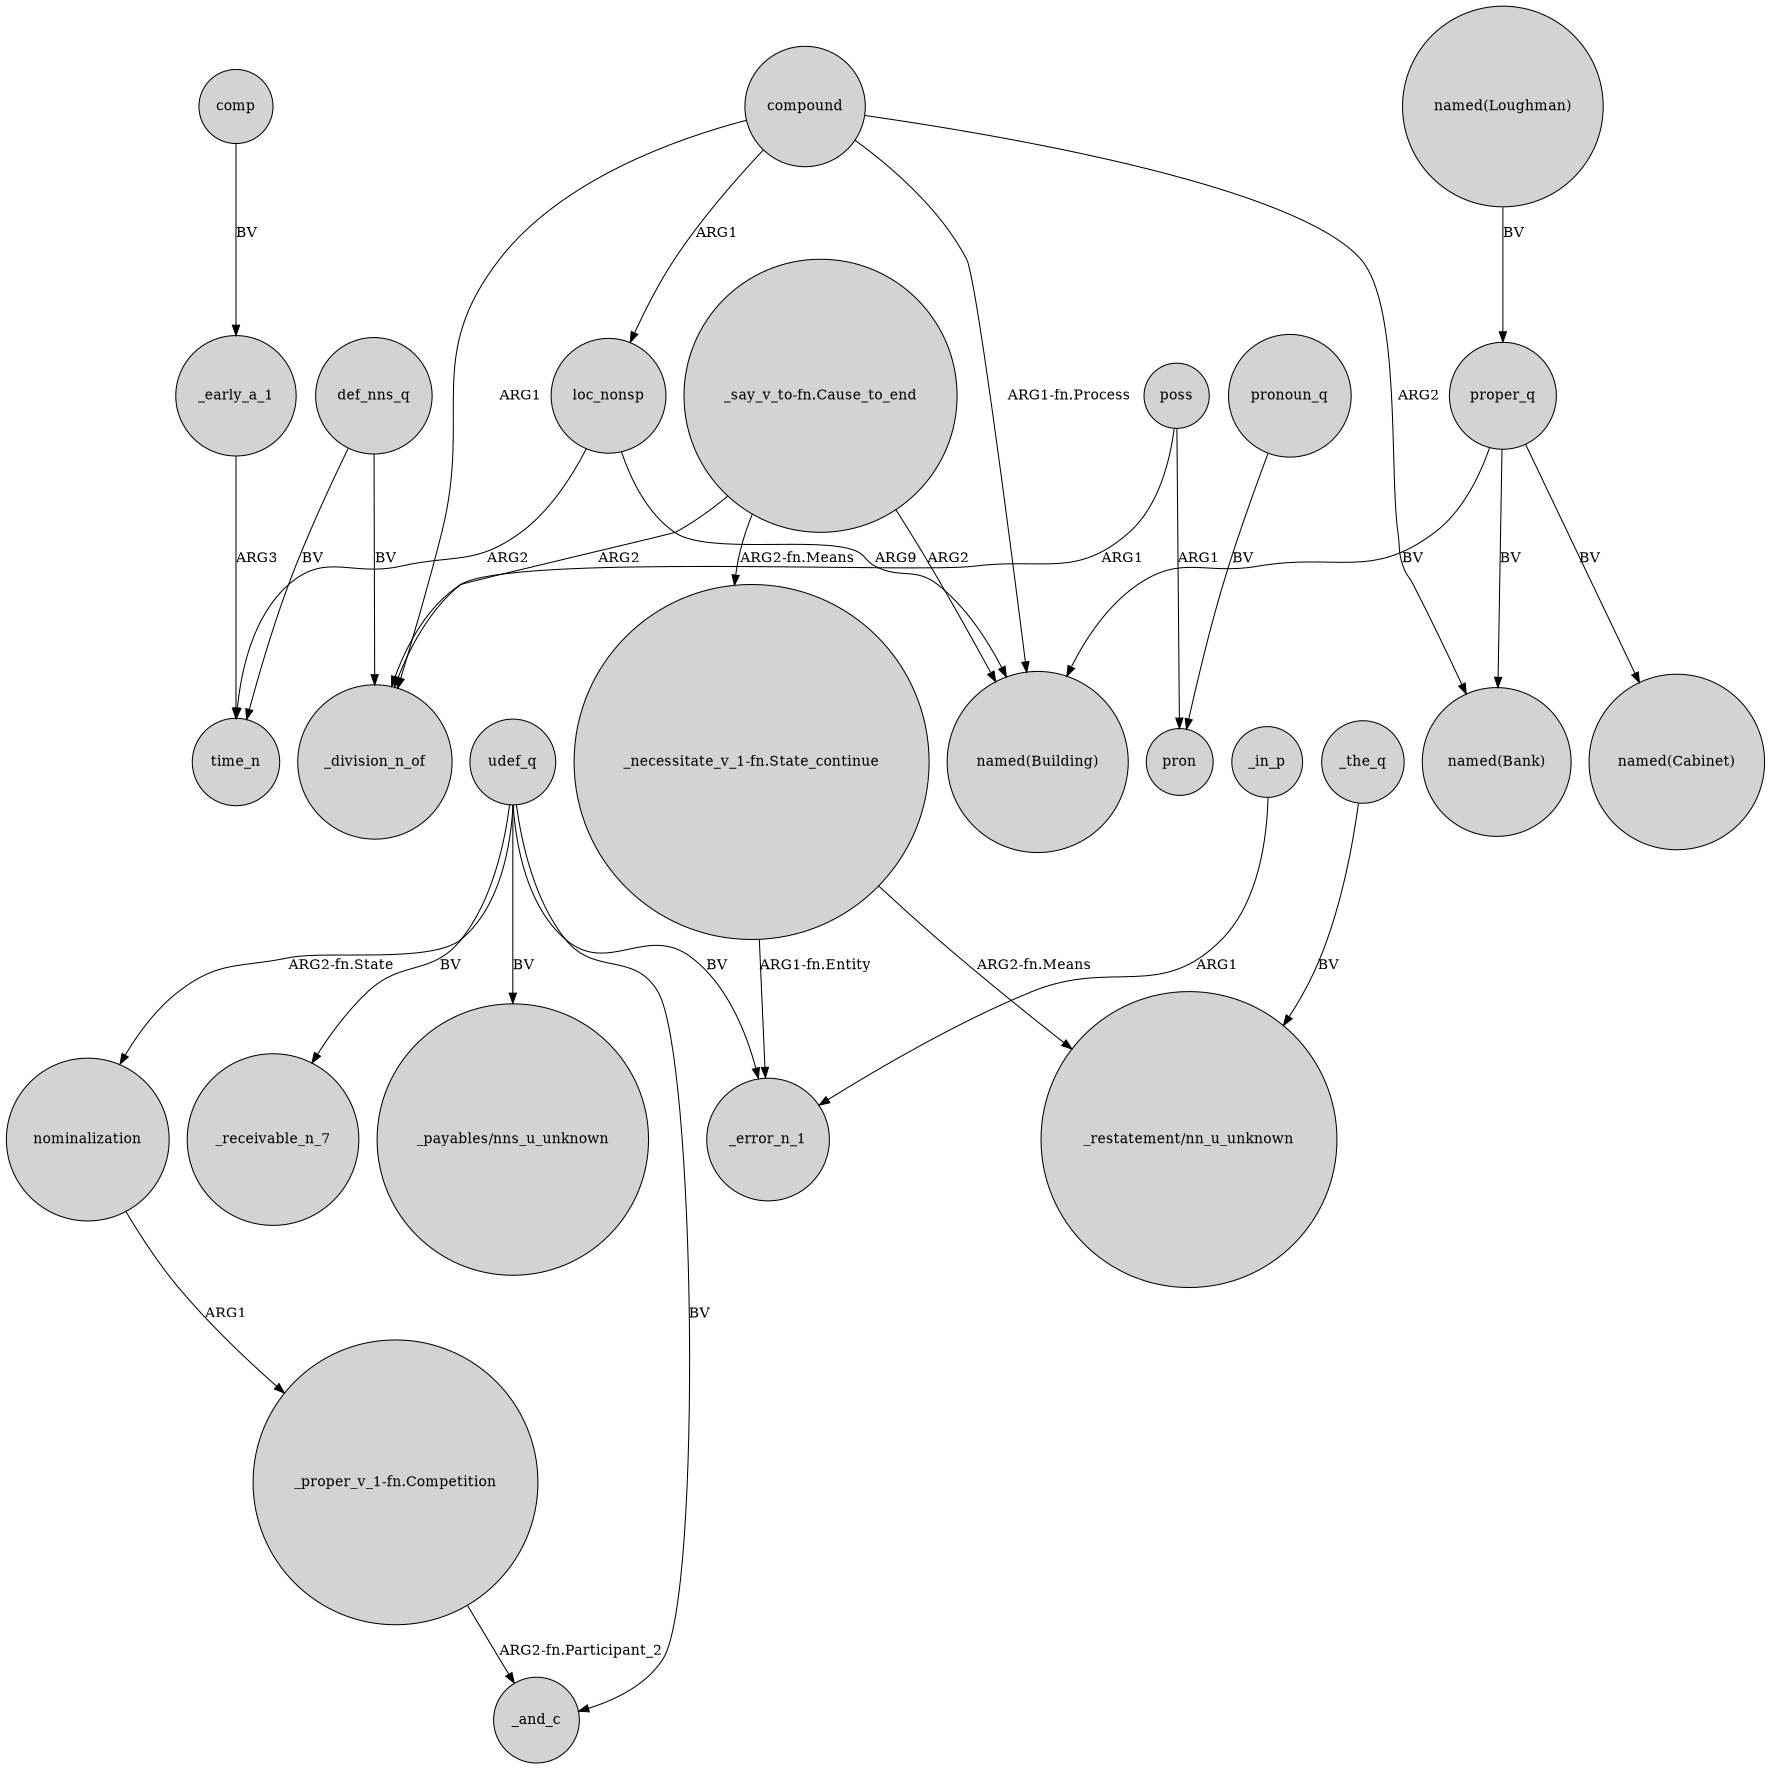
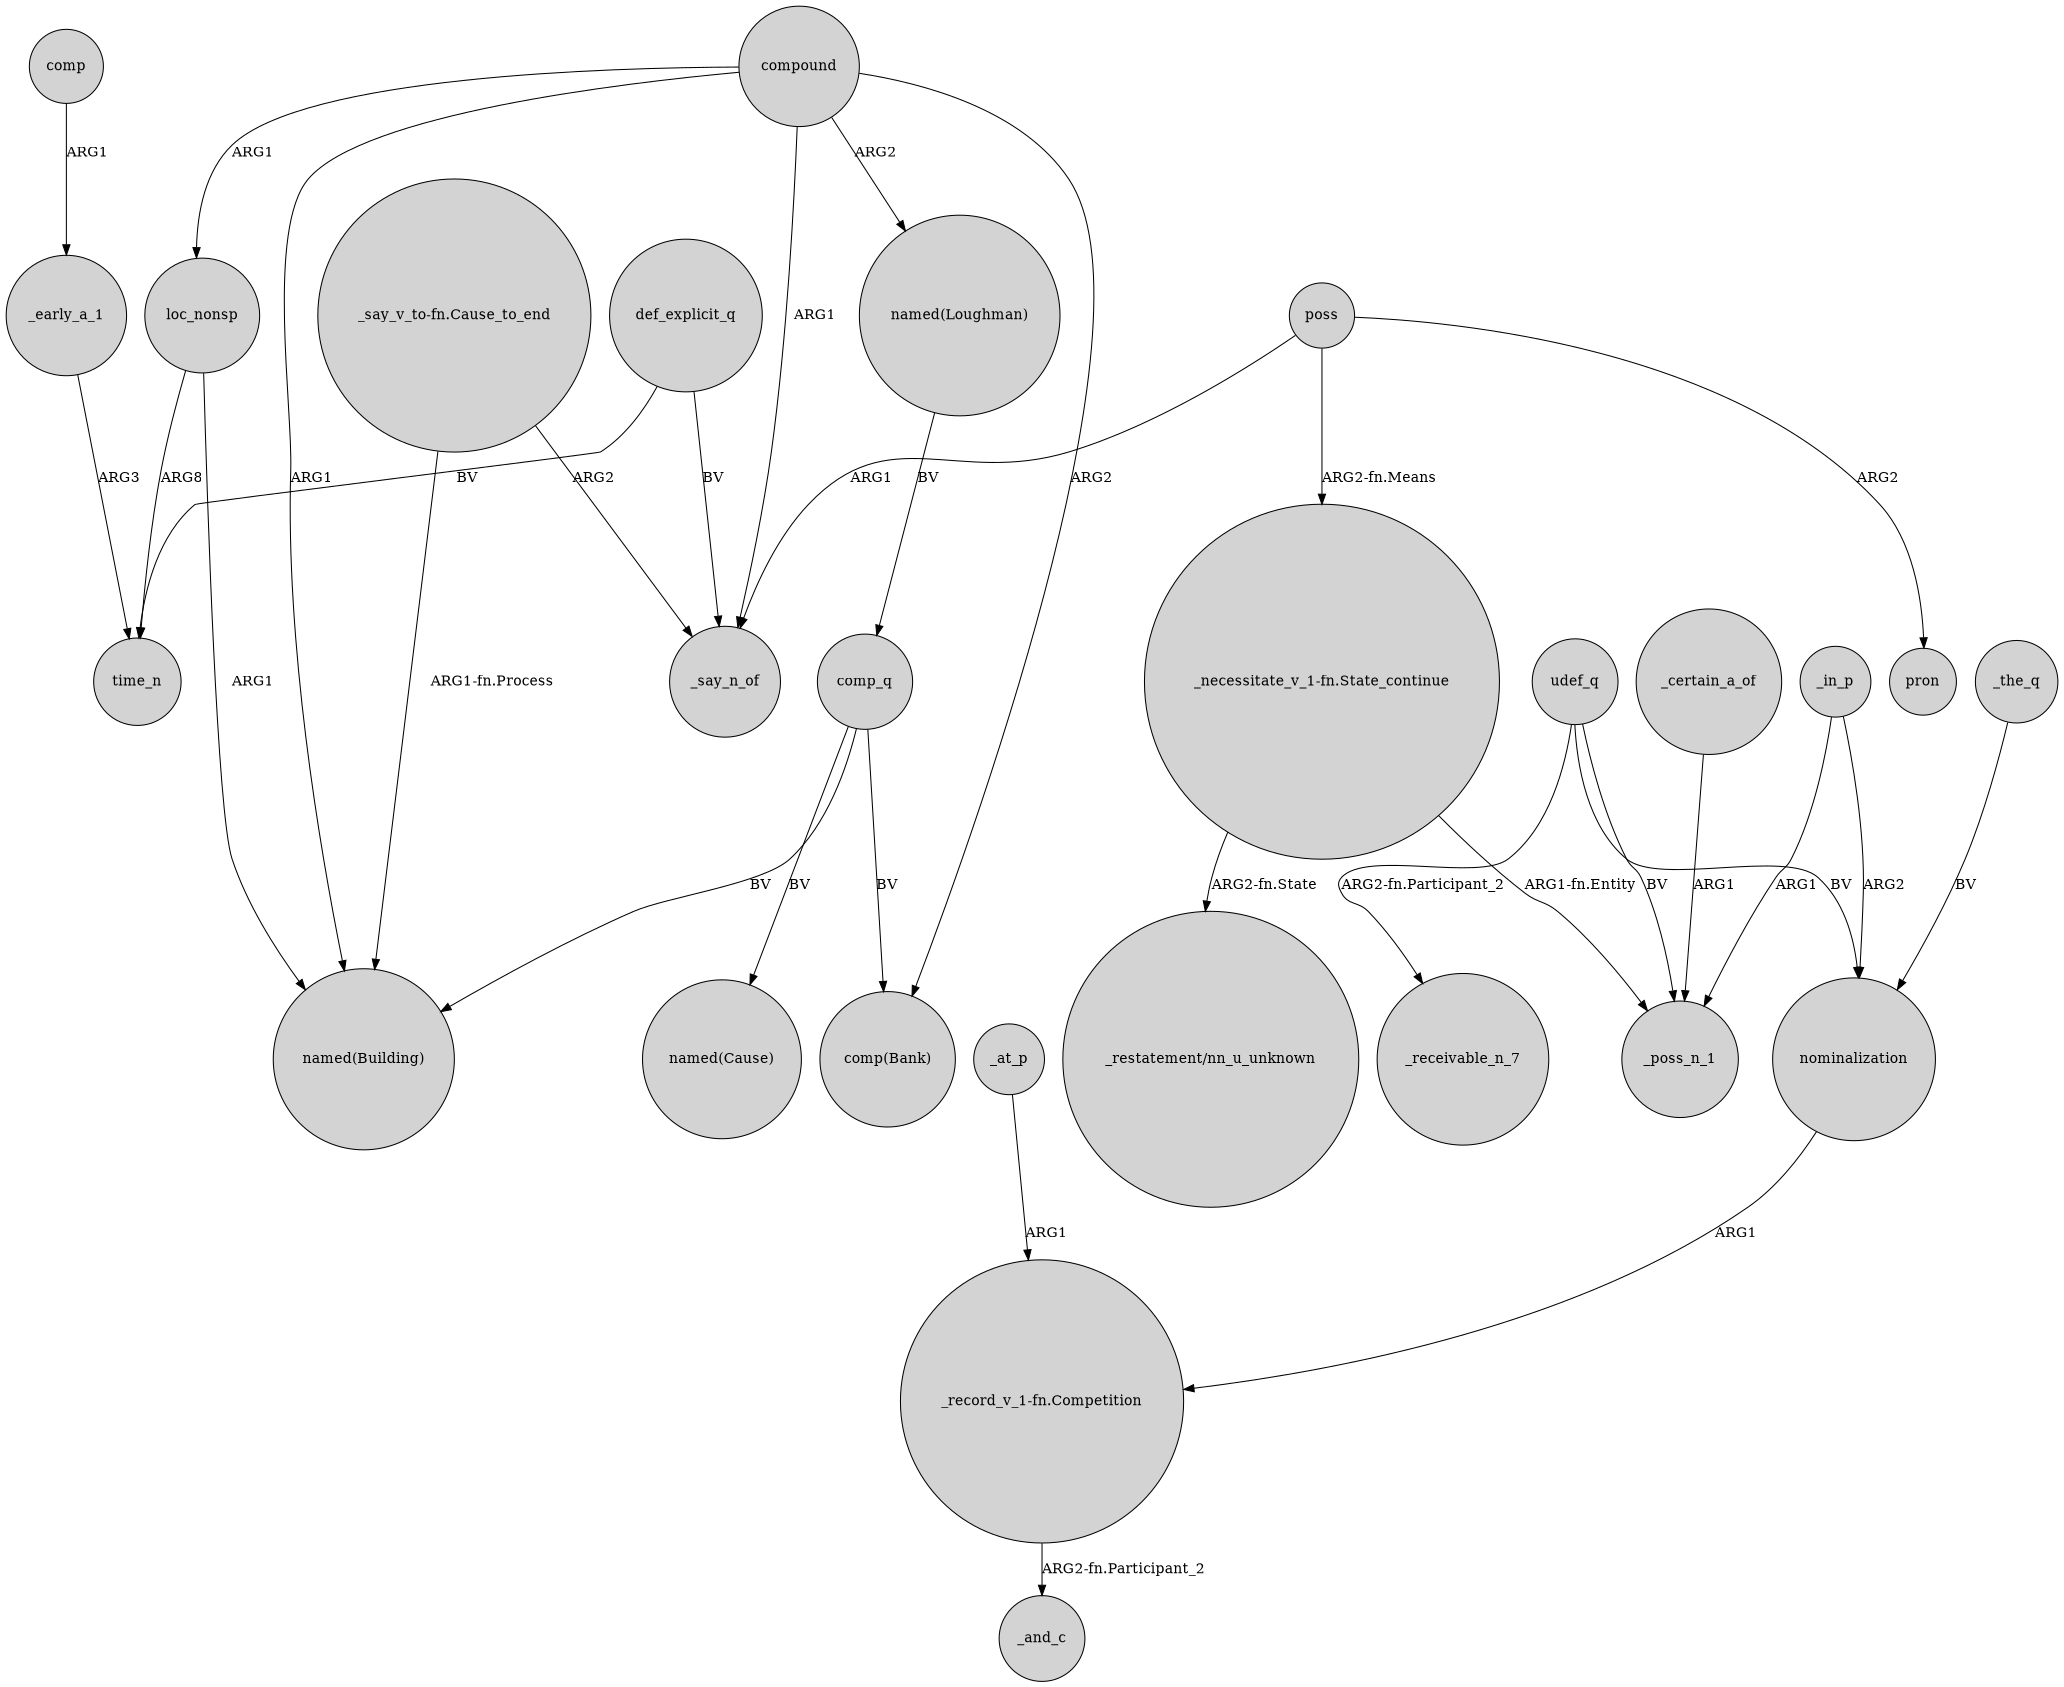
edge "compound" -> "named(Loughman)": added, label "ARG2"
edge "comp" -> "_early_a_1": label "BV" -> "ARG1"
node "def_nns_q": label "def_nns_q" -> "def_explicit_q"
edge "compound" -> "named(Building)": label "ARG1-fn.Process" -> "ARG1"
node "pronoun_q": removed
node "proper_q": label "proper_q" -> "comp_q"
edge "_say_v_to-fn.Cause_to_end" -> "_necessitate_v_1-fn.State_continue": now "poss" -> "_necessitate_v_1-fn.State_continue"
edge "loc_nonsp" -> "time_n": label "ARG2" -> "ARG8"
edge "loc_nonsp" -> "named(Building)": label "ARG9" -> "ARG1"
edge "_say_v_to-fn.Cause_to_end" -> "named(Building)": label "ARG2" -> "ARG1-fn.Process"
edge "poss" -> "pron": label "ARG1" -> "ARG2"
node "_certain_a_of": added
node "_division_n_of": label "_division_n_of" -> "_say_n_of"
node "named(Bank)": label "named(Bank)" -> "comp(Bank)"
node "named(Cabinet)": label "named(Cabinet)" -> "named(Cause)"
edge "_in_p" -> "nominalization": added, label "ARG2"
edge "_the_q" -> "_restatement/nn_u_unknown": now "_the_q" -> "nominalization"
edge "udef_q" -> "nominalization": label "ARG2-fn.State" -> "BV"
edge "udef_q" -> "_receivable_n_7": label "BV" -> "ARG2-fn.Participant_2"
edge "_necessitate_v_1-fn.State_continue" -> "_restatement/nn_u_unknown": label "ARG2-fn.Means" -> "ARG2-fn.State"
node "_at_p": added
node "_payables/nns_u_unknown": removed
node "_error_n_1": label "_error_n_1" -> "_poss_n_1"
edge "udef_q" -> "_and_c": removed, label "BV"
node "_proper_v_1-fn.Competition": label "_proper_v_1-fn.Competition" -> "_record_v_1-fn.Competition"
